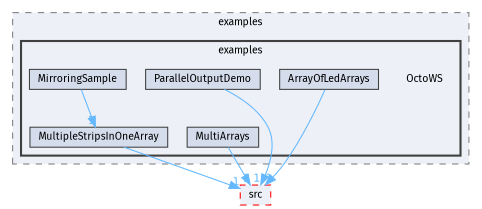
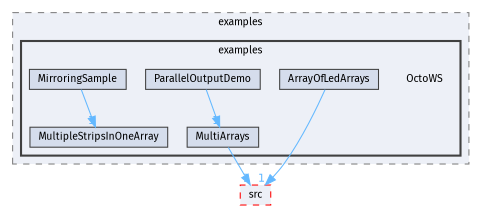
edge "ParallelOutputDemo" -> "src": now "ParallelOutputDemo" -> "MultiArrays"
edge "MultipleStripsInOneArray" -> "src": removed
